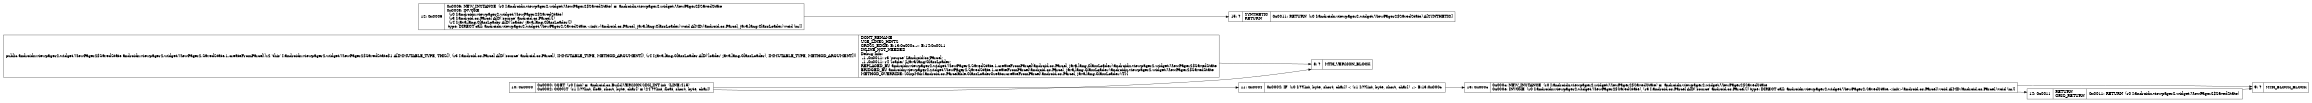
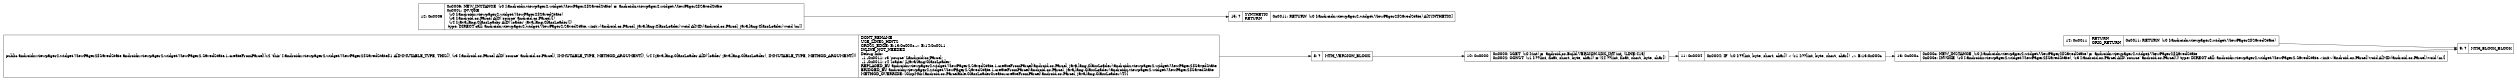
node "12: 0x0006": text "0x0008: INVOKE" -> "0x0001: INVOKE"
edge "10: 0x0000" -> "8: ?": reversed
edge "13: 0x000c" -> "14: 0x0011": removed
